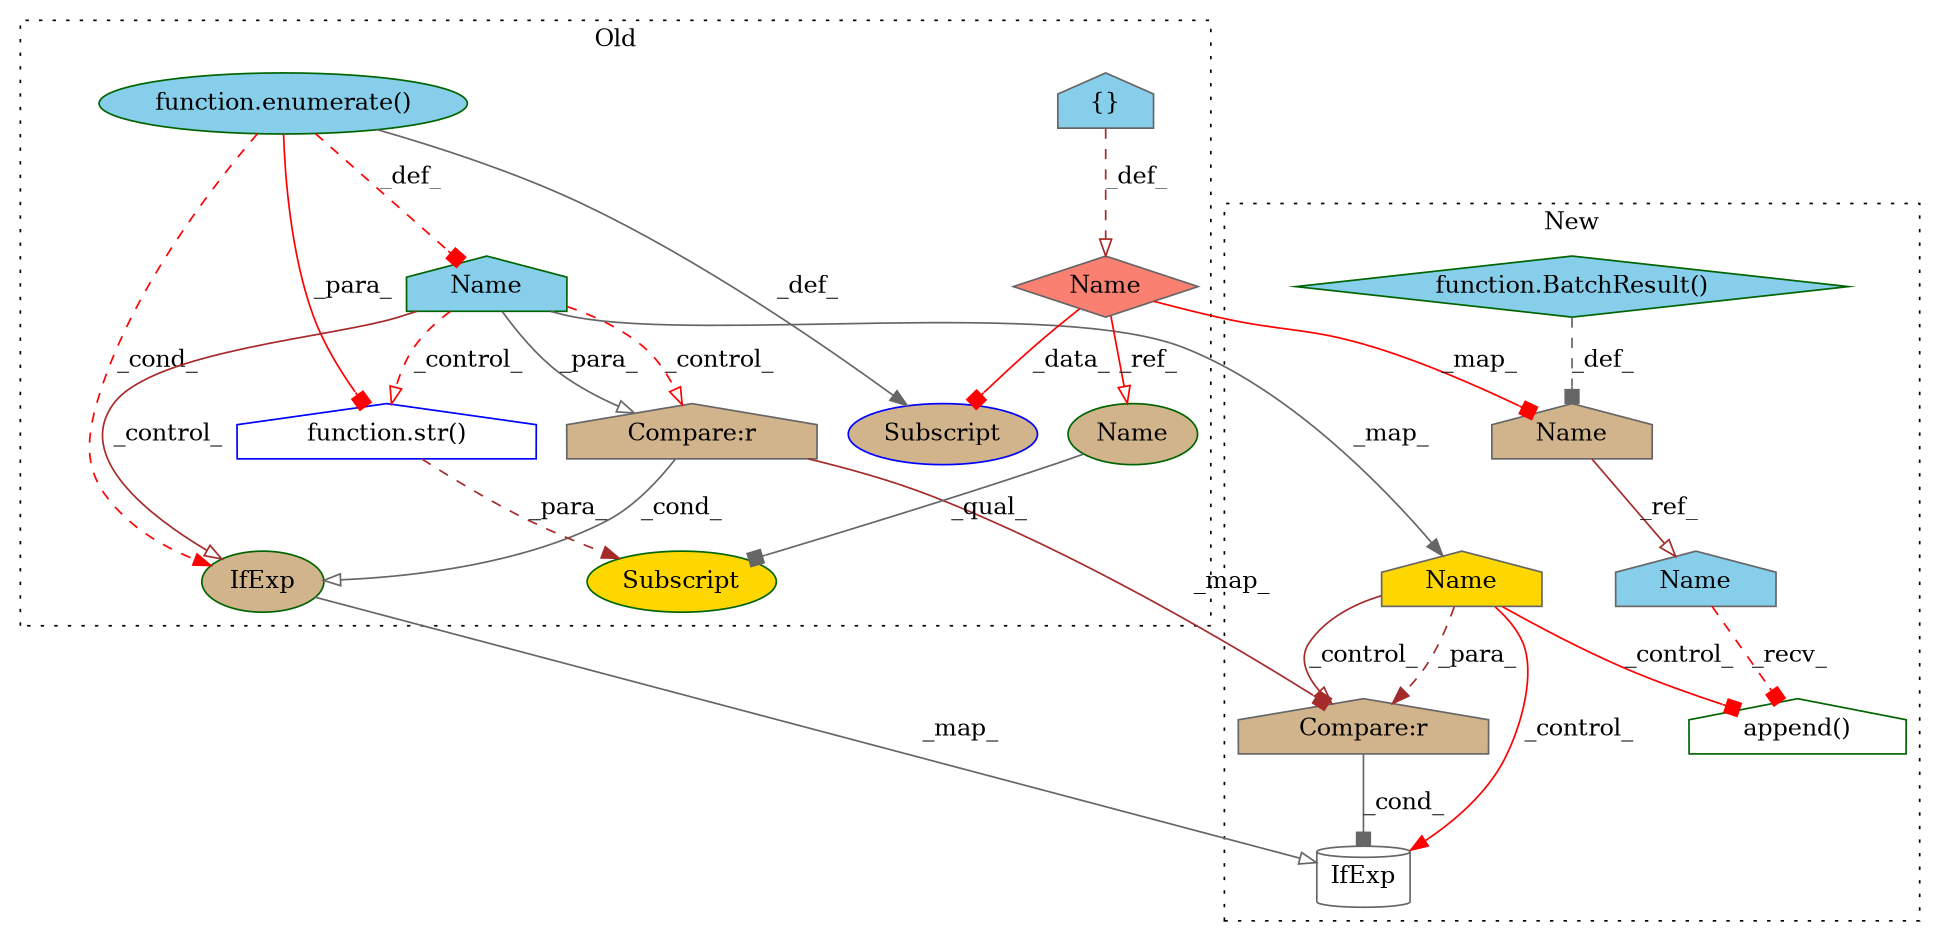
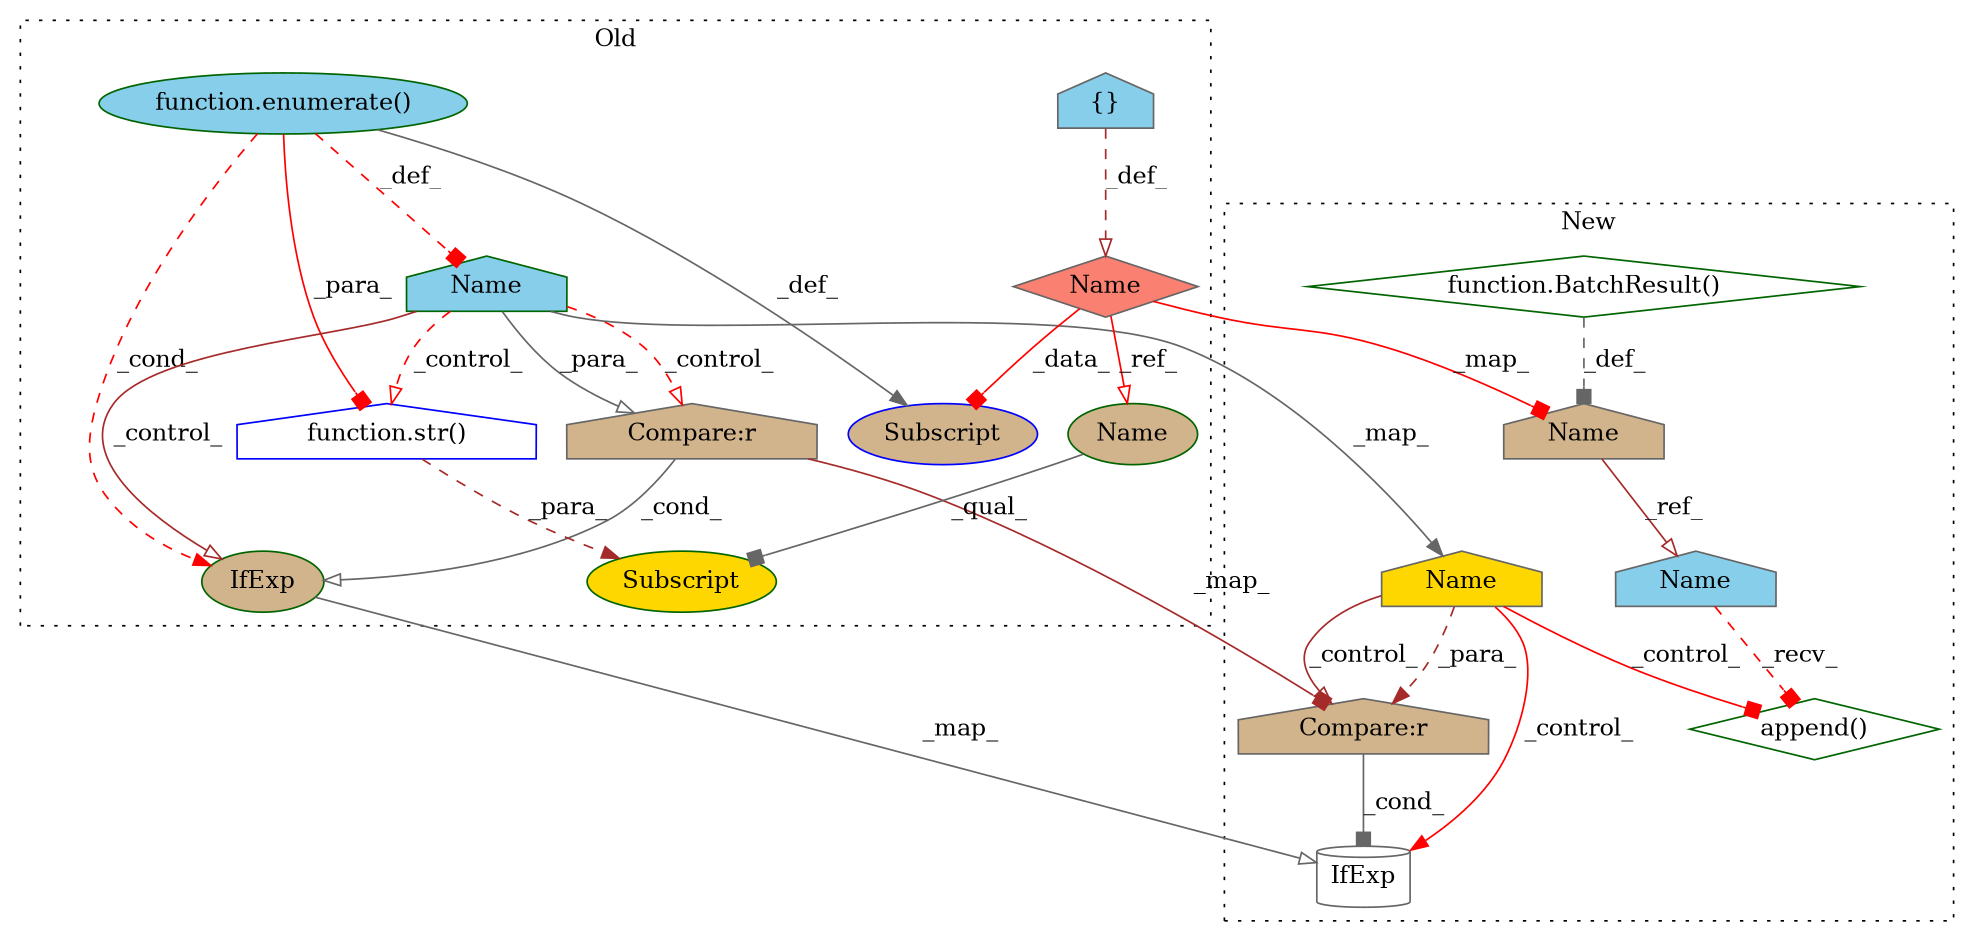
node "function.BatchResult()": fillcolor skyblue -> white
node "append()": shape house -> diamond
